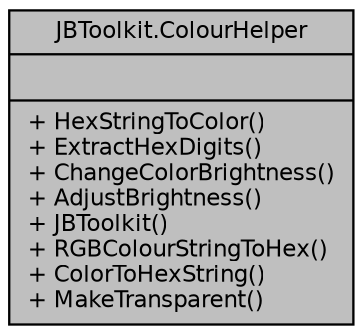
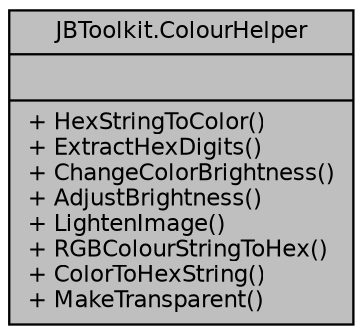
node "JBToolkit.ColourHelper": text "+ JBToolkit()" -> "+ LightenImage()"
